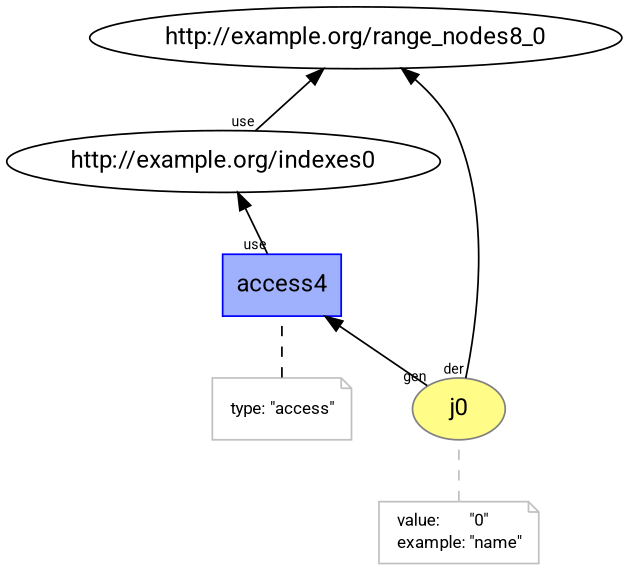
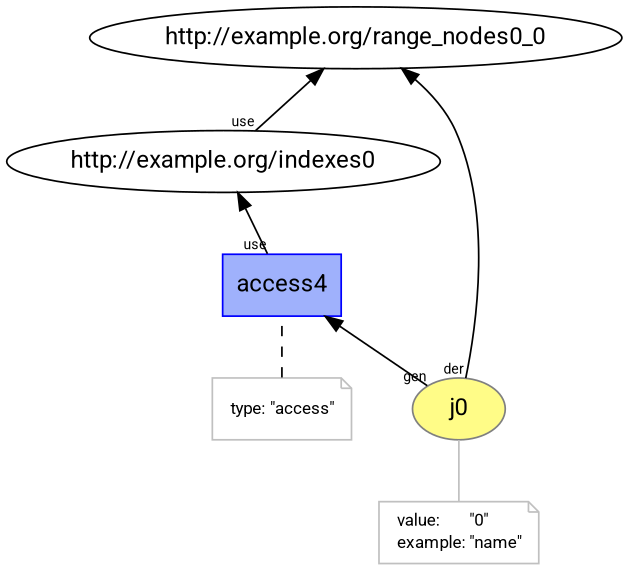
node "http://example.org/range_nodes8_0": label "http://example.org/range_nodes8_0" -> "http://example.org/range_nodes0_0"
edge "j0" -- "value:": style dashed -> solid
